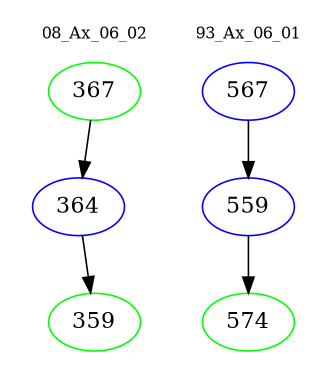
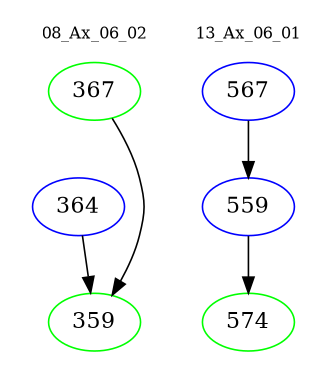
cluster "93_Ax_06_01": label "93_Ax_06_01" -> "13_Ax_06_01"
edge "367" -> "364": now "367" -> "359"
